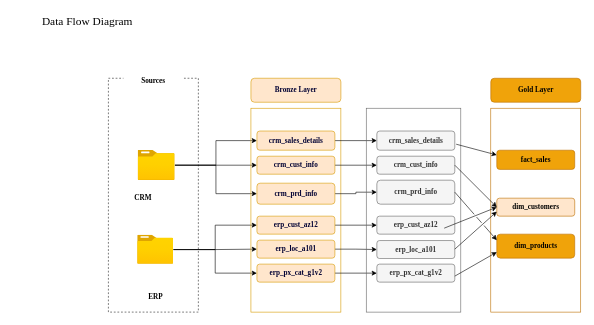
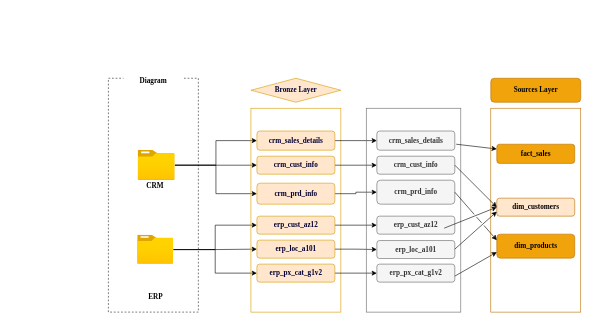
node "Data Flow Diagram": removed
node "Sources": label "Sources" -> "Diagram"
node "Bronze Layer": shape rounded rectangle -> diamond
node "Gold Layer": label "Gold Layer" -> "Sources Layer"
node "fact_sales": moved (536, 160) -> (536, 154)
node "CRM": moved (143, 198) -> (155, 186)
